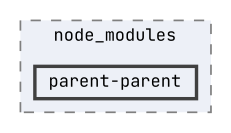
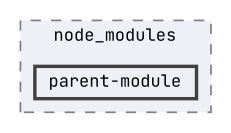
node "parent-parent": label "parent-parent" -> "parent-module"
